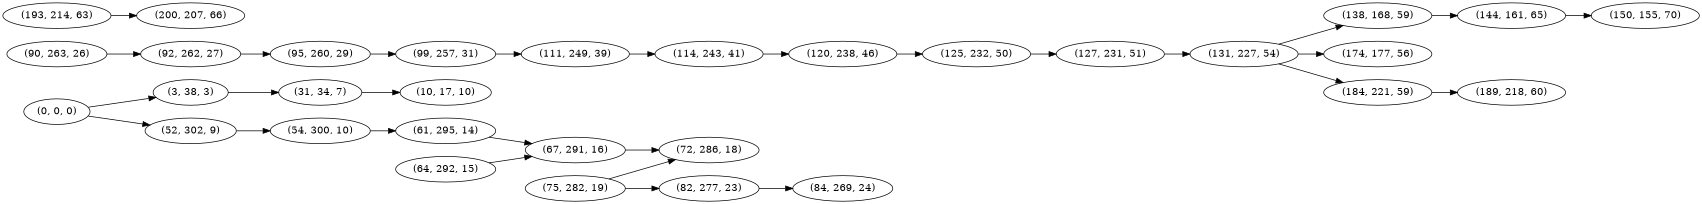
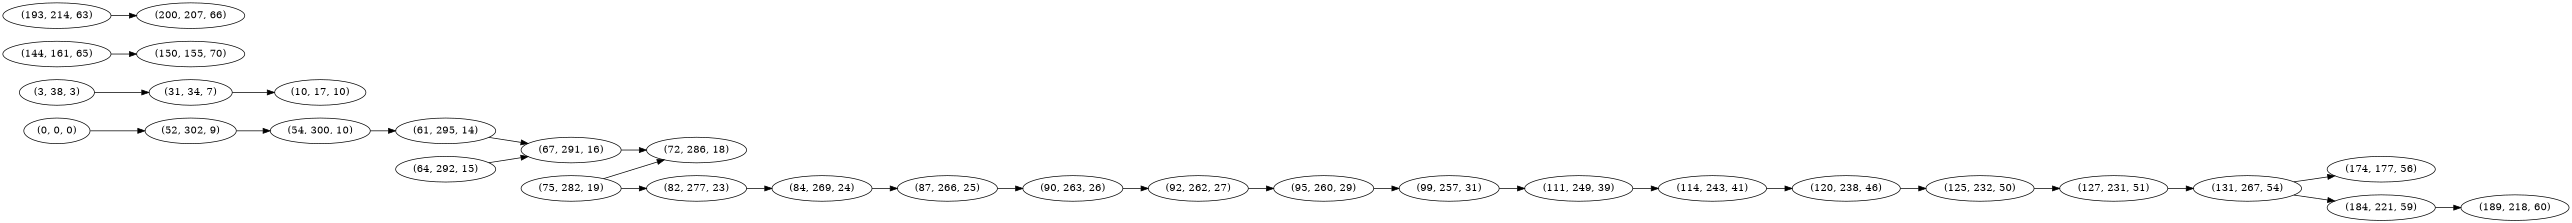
node "(138, 168, 59)": removed
node "(131, 227, 54)": label "(131, 227, 54)" -> "(131, 267, 54)"
edge "(0, 0, 0)" -> "(3, 38, 3)": removed
node "(87, 266, 25)": added
